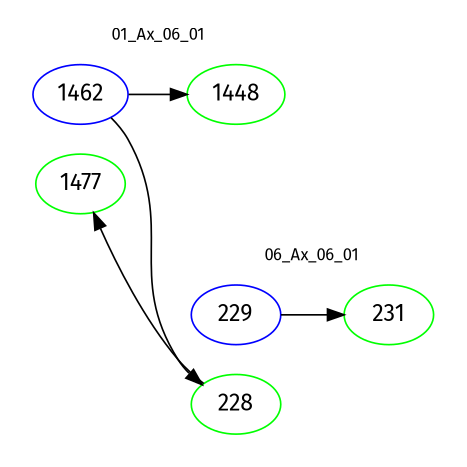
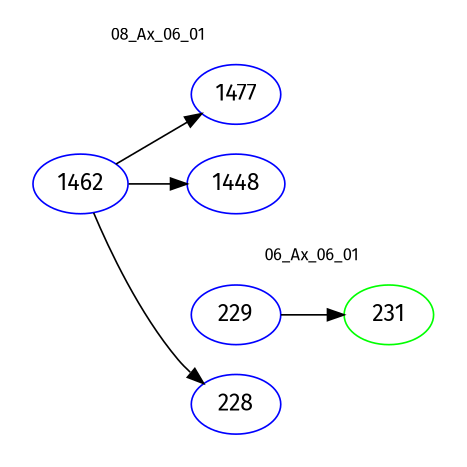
cluster "01_Ax_06_01": label "01_Ax_06_01" -> "08_Ax_06_01"
node "1448": color green -> blue
node "1477": color green -> blue
edge "228" -> "1477": now "1462" -> "1477"
node "228": color green -> blue
